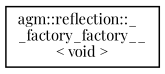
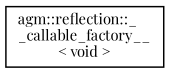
node "agm::reflection::_ _factory_factory__ < void >": label "agm::reflection::_ _factory_factory__ < void >" -> "agm::reflection::_ _callable_factory__ < void >"
